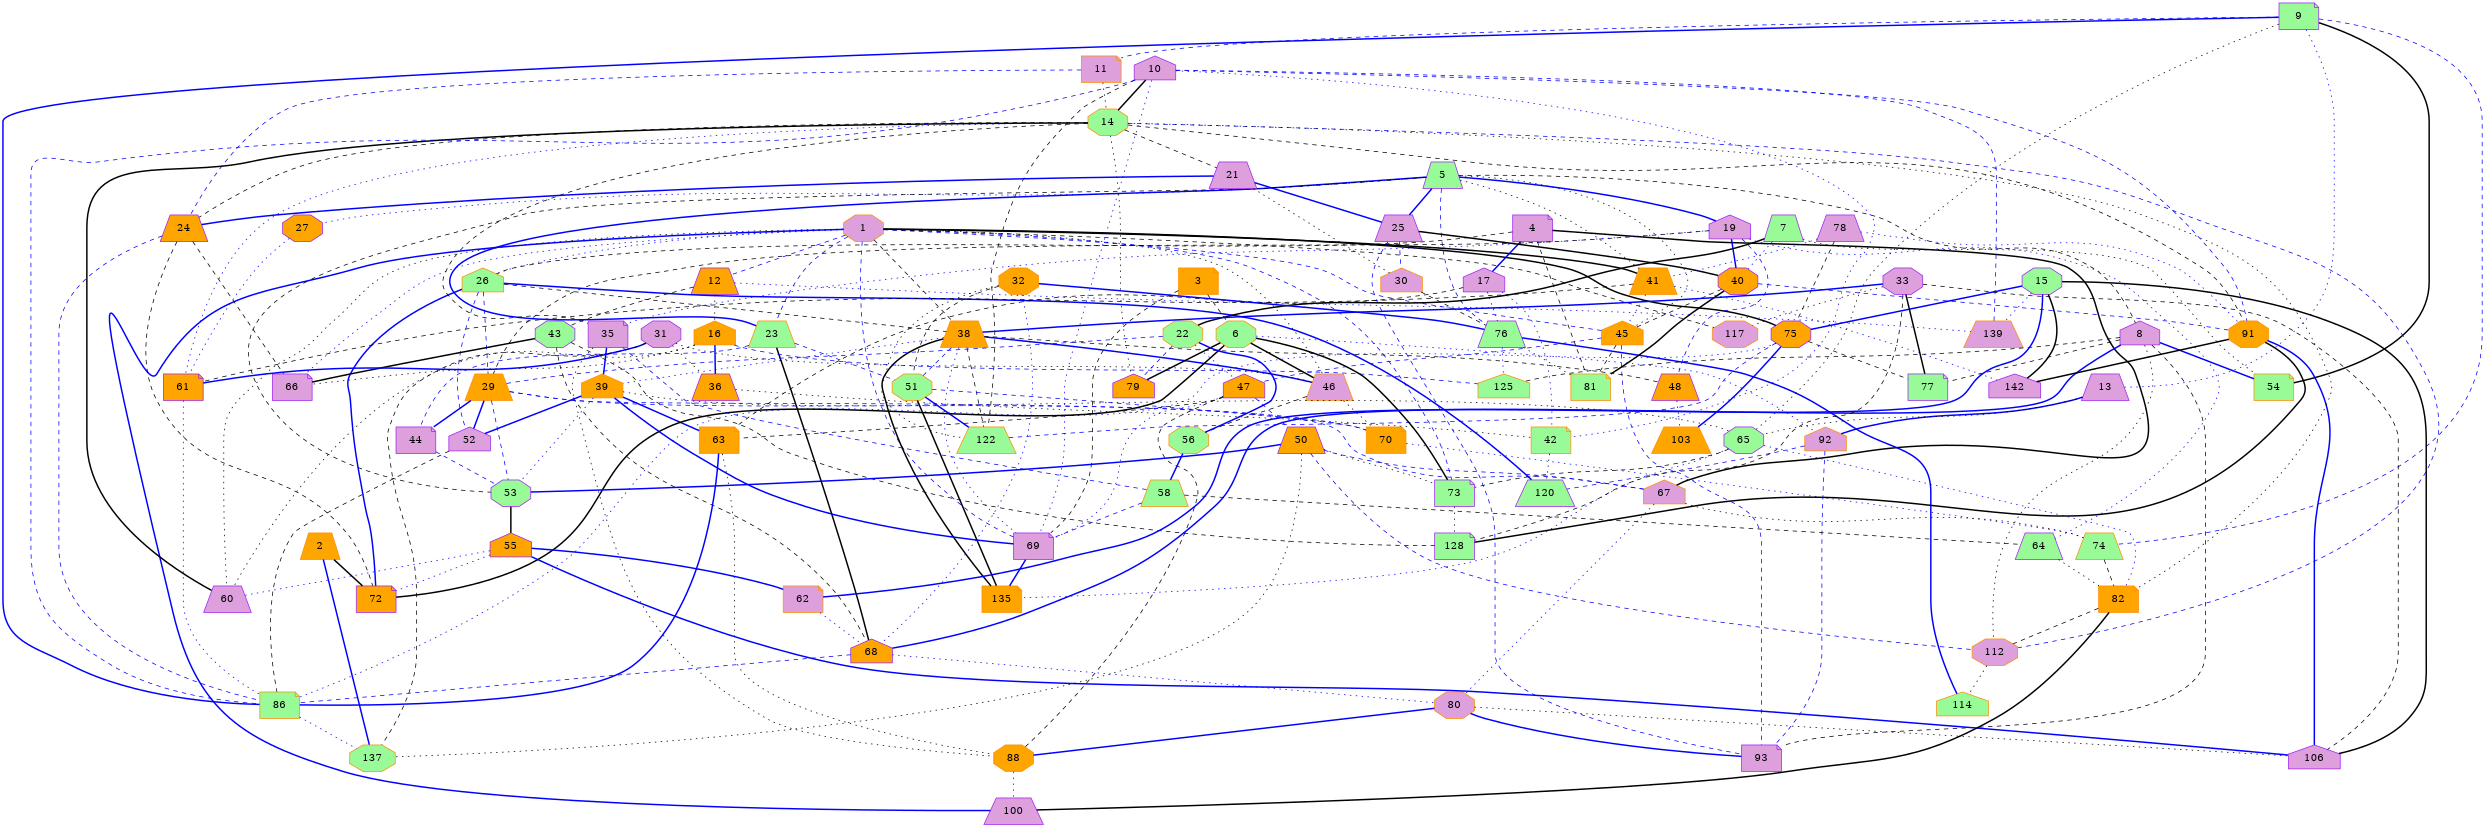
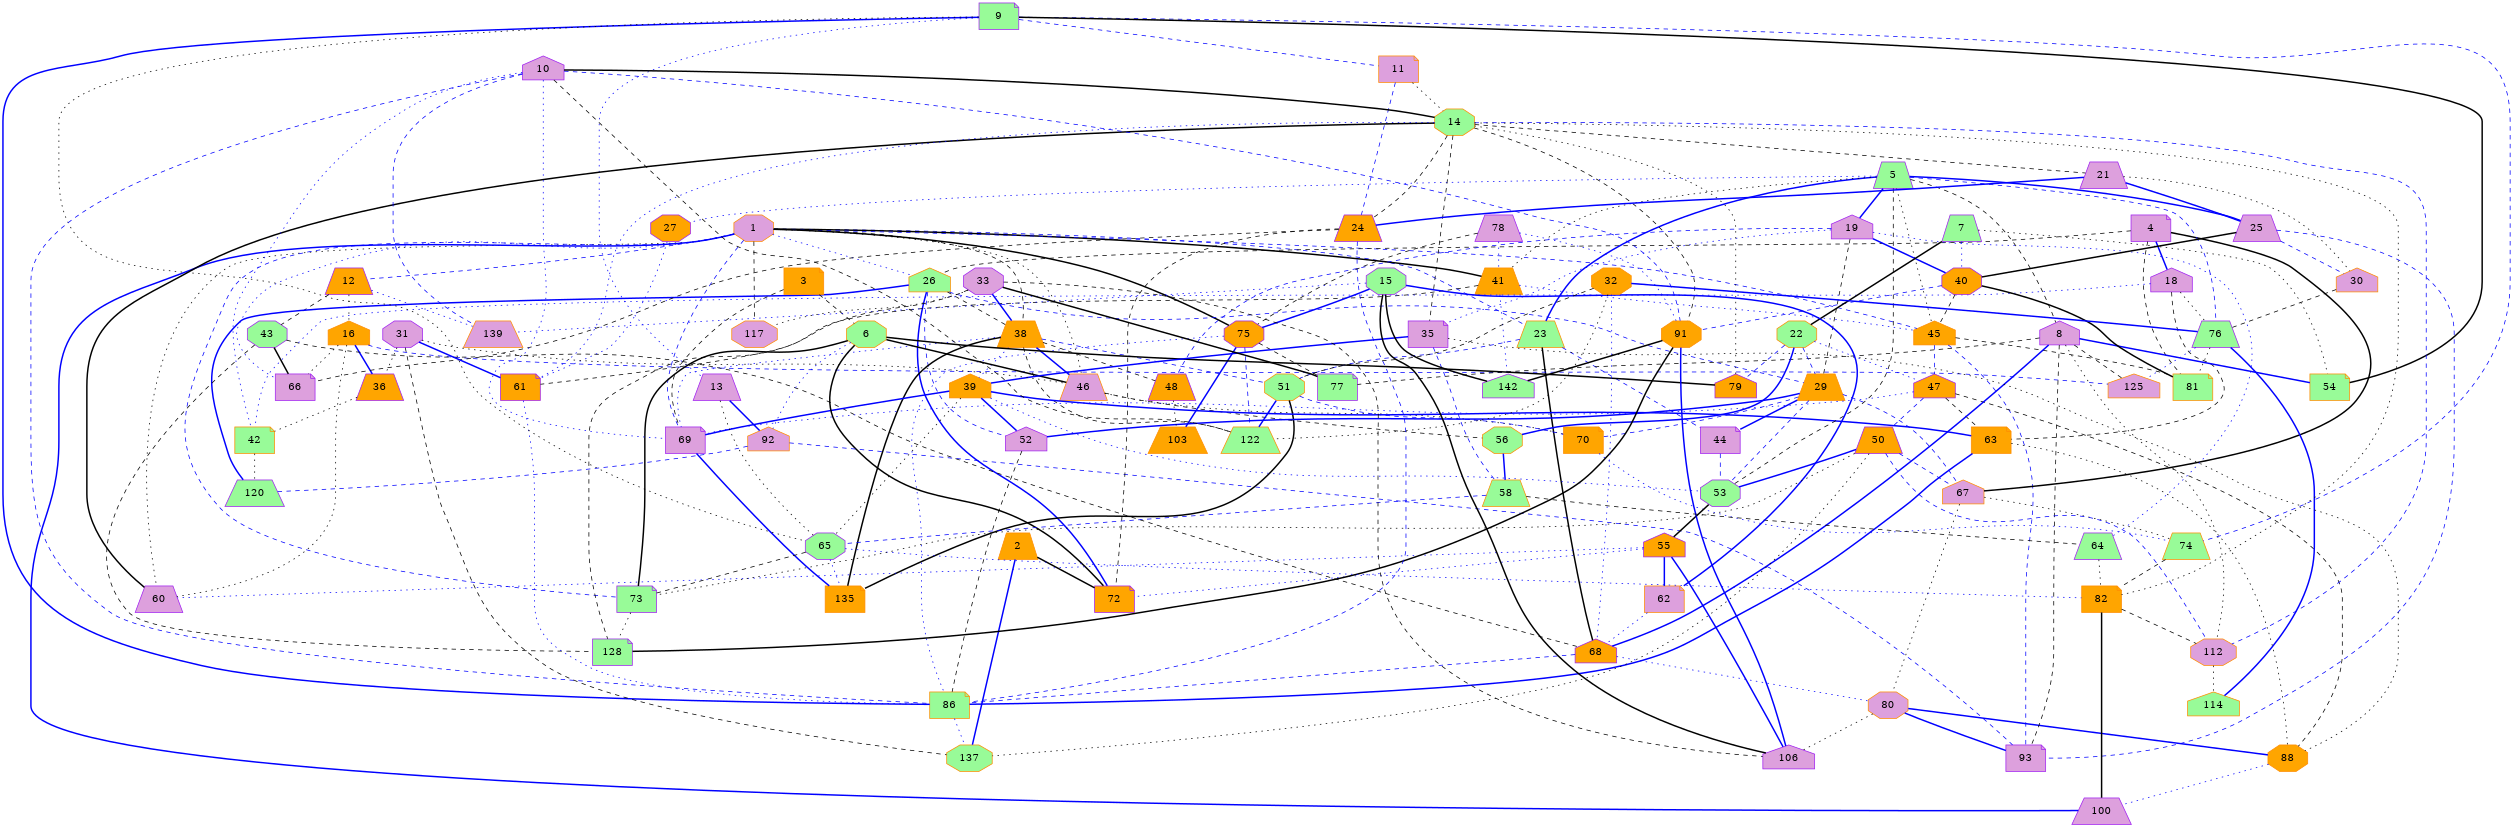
node "17": label "17" -> "18"
node "125": fillcolor palegreen -> plum
node "142": fillcolor plum -> palegreen
edge "58" -- "69": now "58" -- "65"
edge "67" -- "80": color blue -> black
